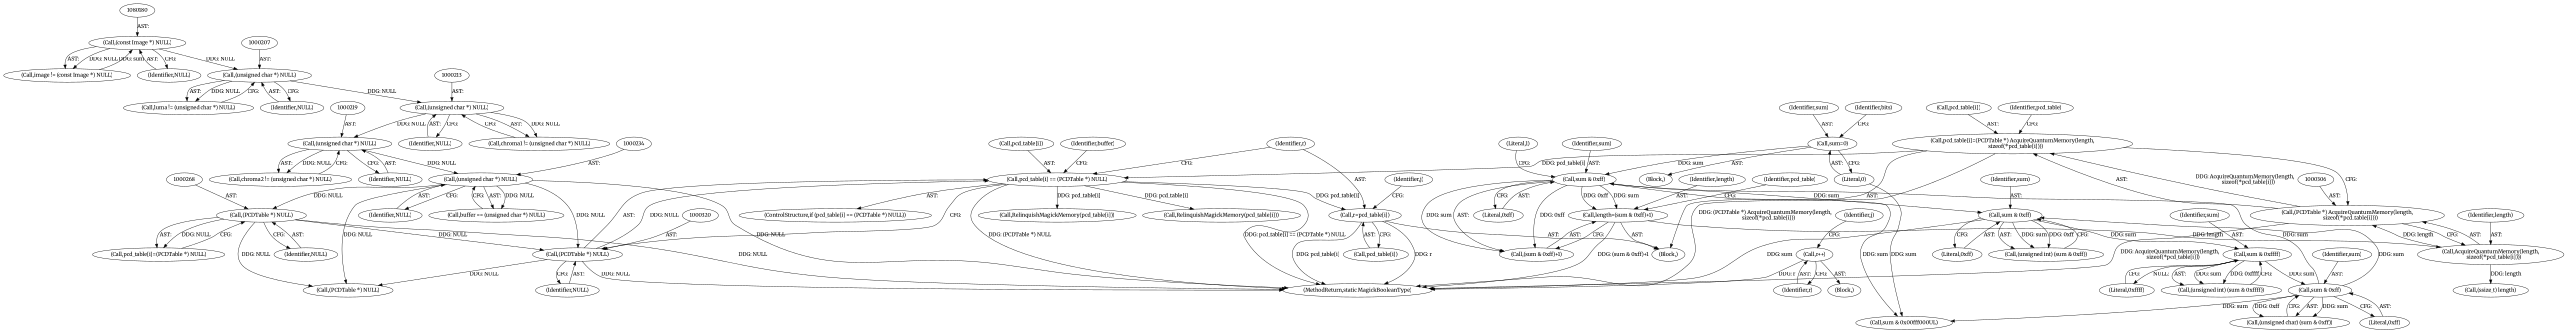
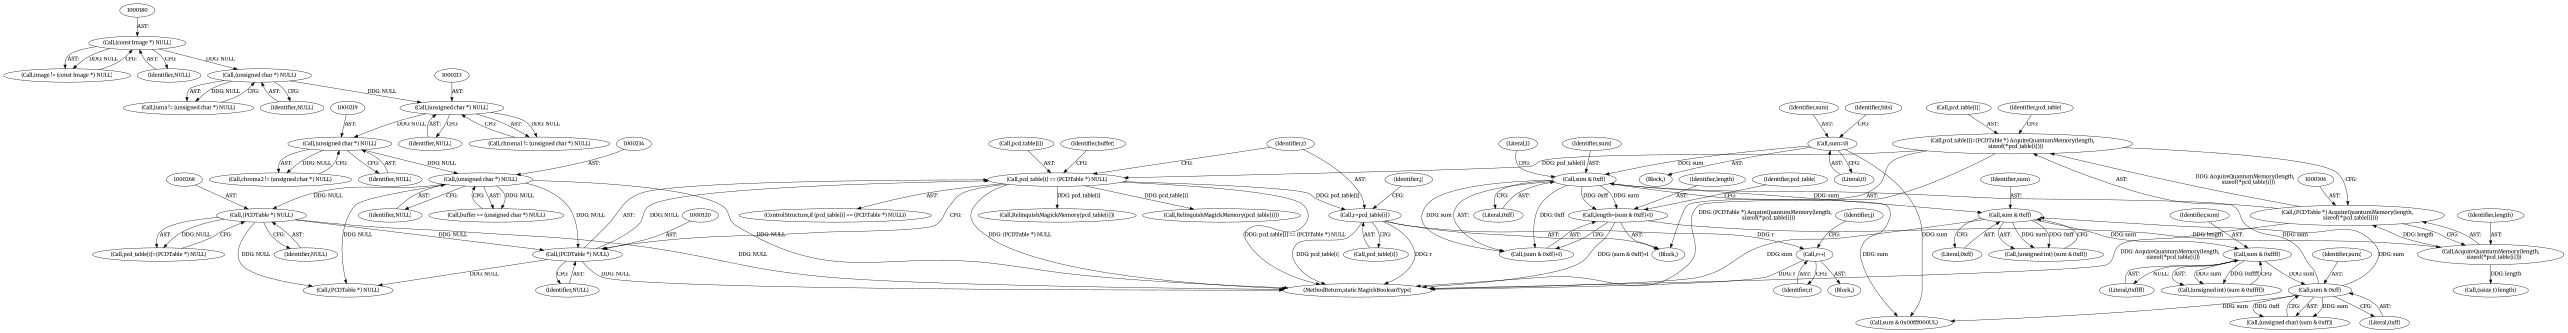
node "1080180": label "1080180" -> "1000180"
node "1000207": removed
edge "(Call,image != (const Image *) NULL)" -> "(Call,(const Image *) NULL)": label "DDG: sum" -> "CFG: "
edge "(Call,r=pcd_table[i])" -> "(Call,r++)": added, label "DDG: r"
edge "(Literal,0)" -> "(Call,sum & 0x00fff000UL)": now "(Call,sum=0)" -> "(Call,sum & 0x00fff000UL)"
edge "(Literal,0xffff)" -> "(Call,sum & 0xffff)": label "CFG: " -> "AST: "
